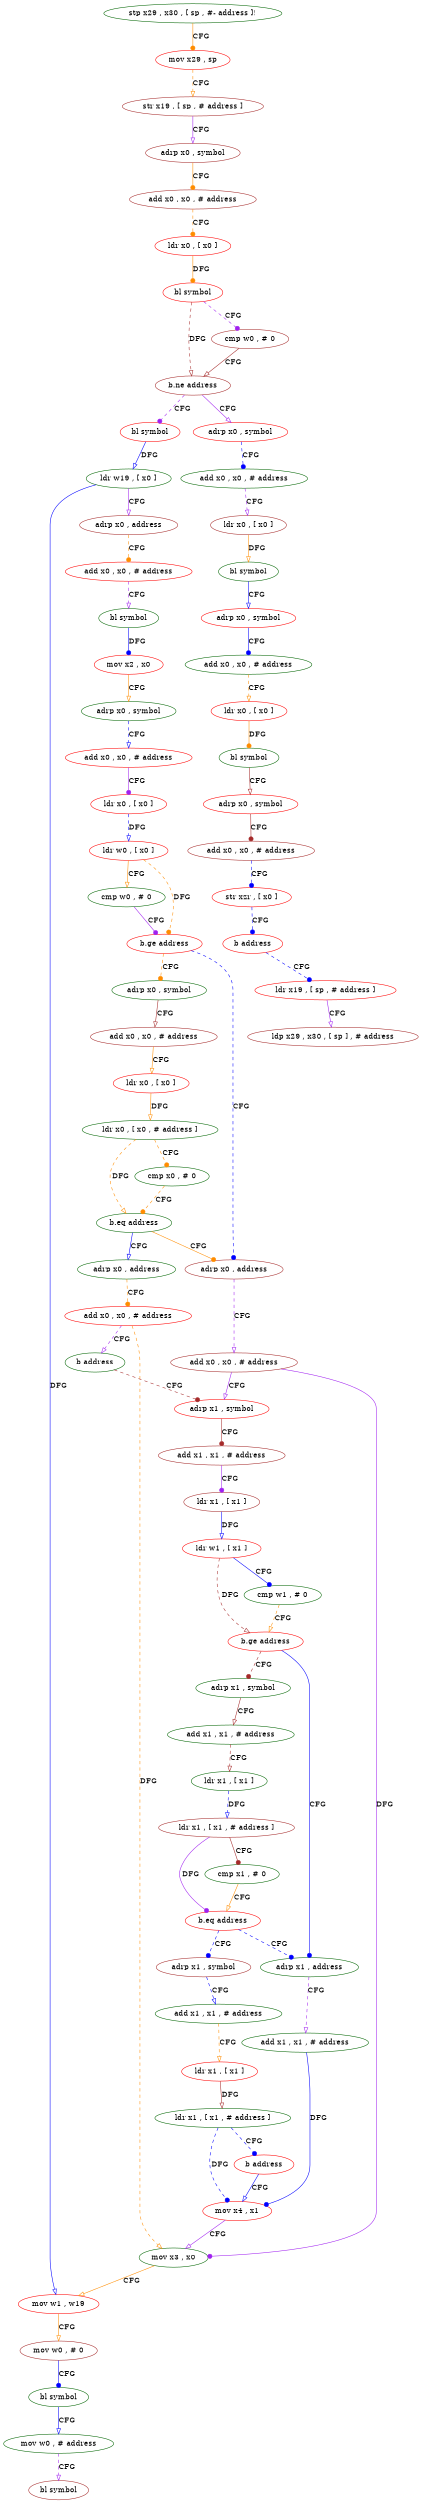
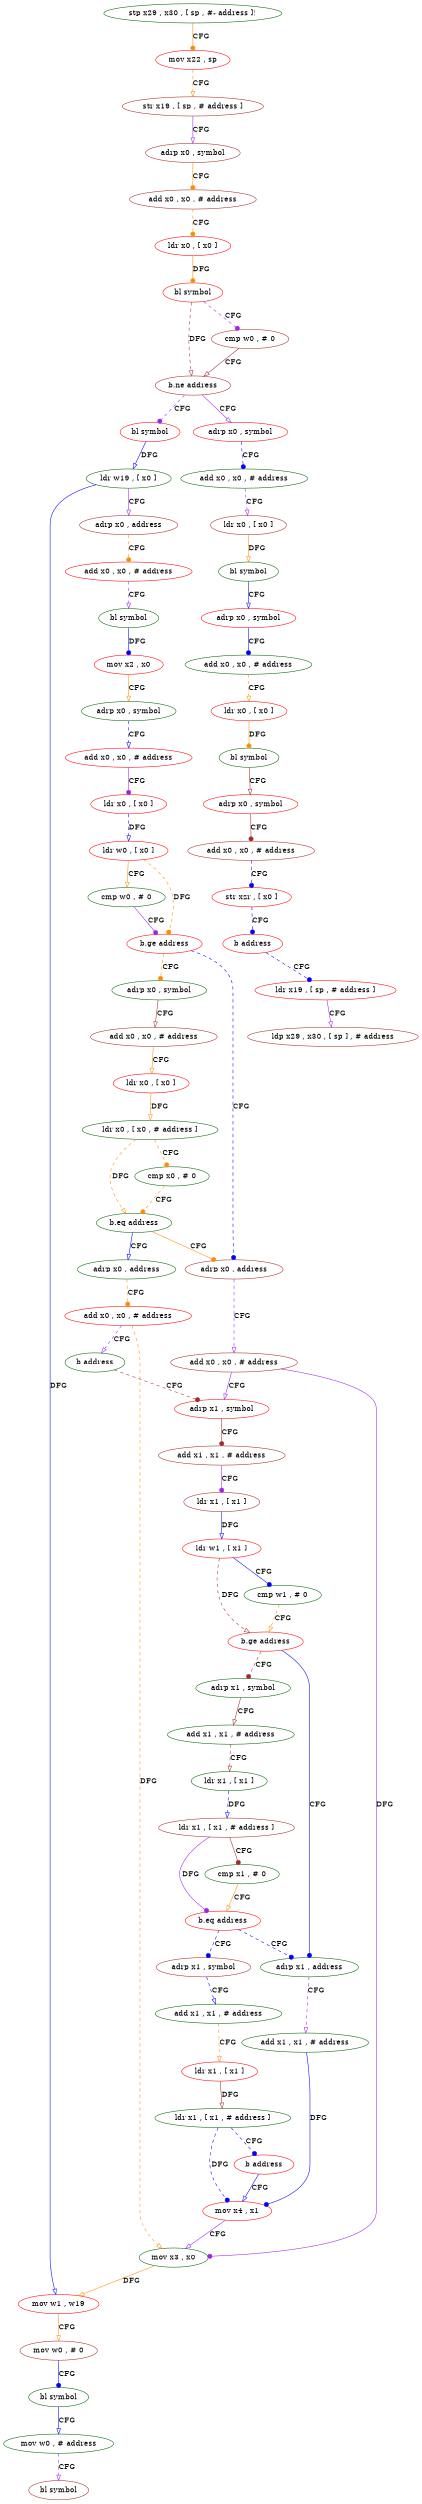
node "mov x29 , sp": label "mov x29 , sp" -> "mov x22 , sp"
edge "mov x3 , x0" -> "mov w1 , w19": label "CFG" -> "DFG"
